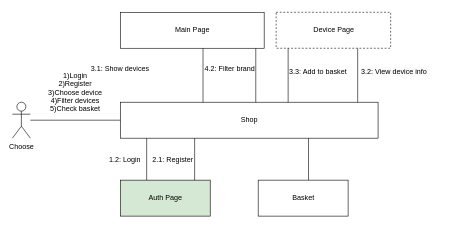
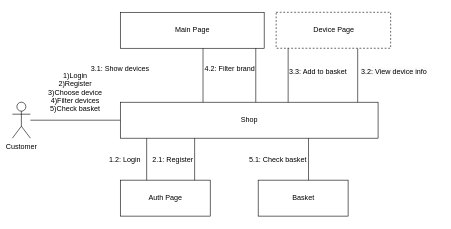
node "Choose": label "Choose" -> "Customer"
node "5.1: Check basket": added
node "Auth Page": fillcolor #d5e8d4 -> #ffffff
